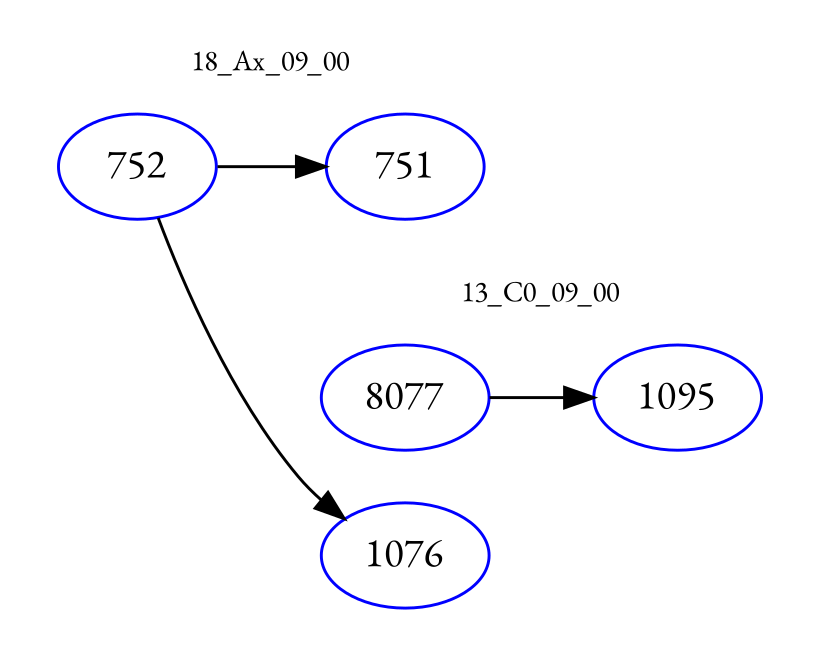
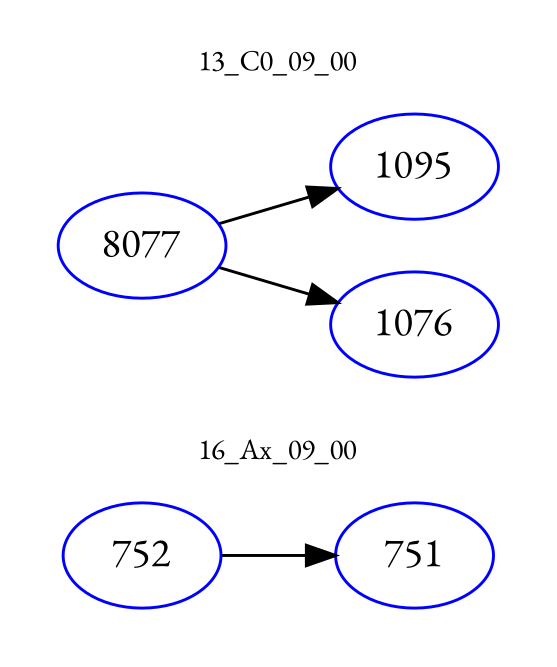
cluster "18_Ax_09_00": label "18_Ax_09_00" -> "16_Ax_09_00"
edge "752" -> "1076": now "8077" -> "1076"
